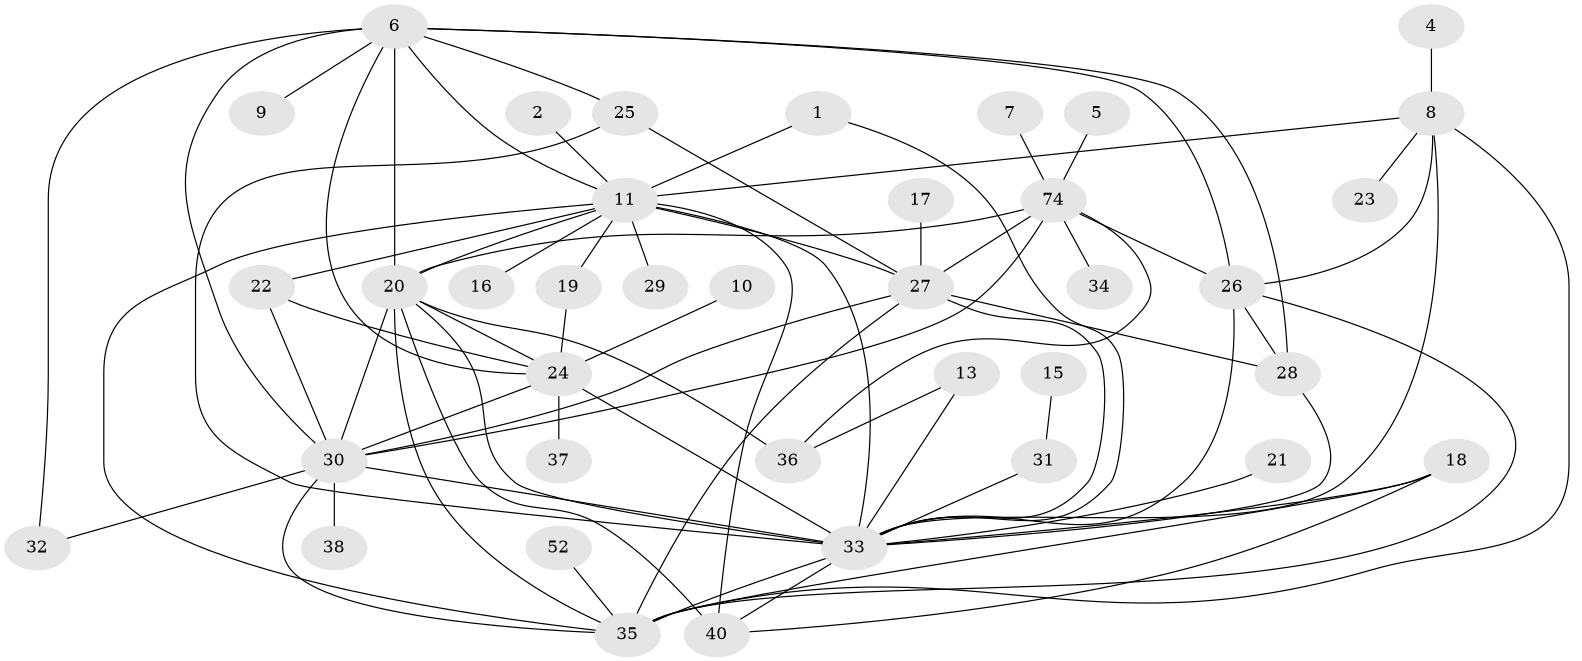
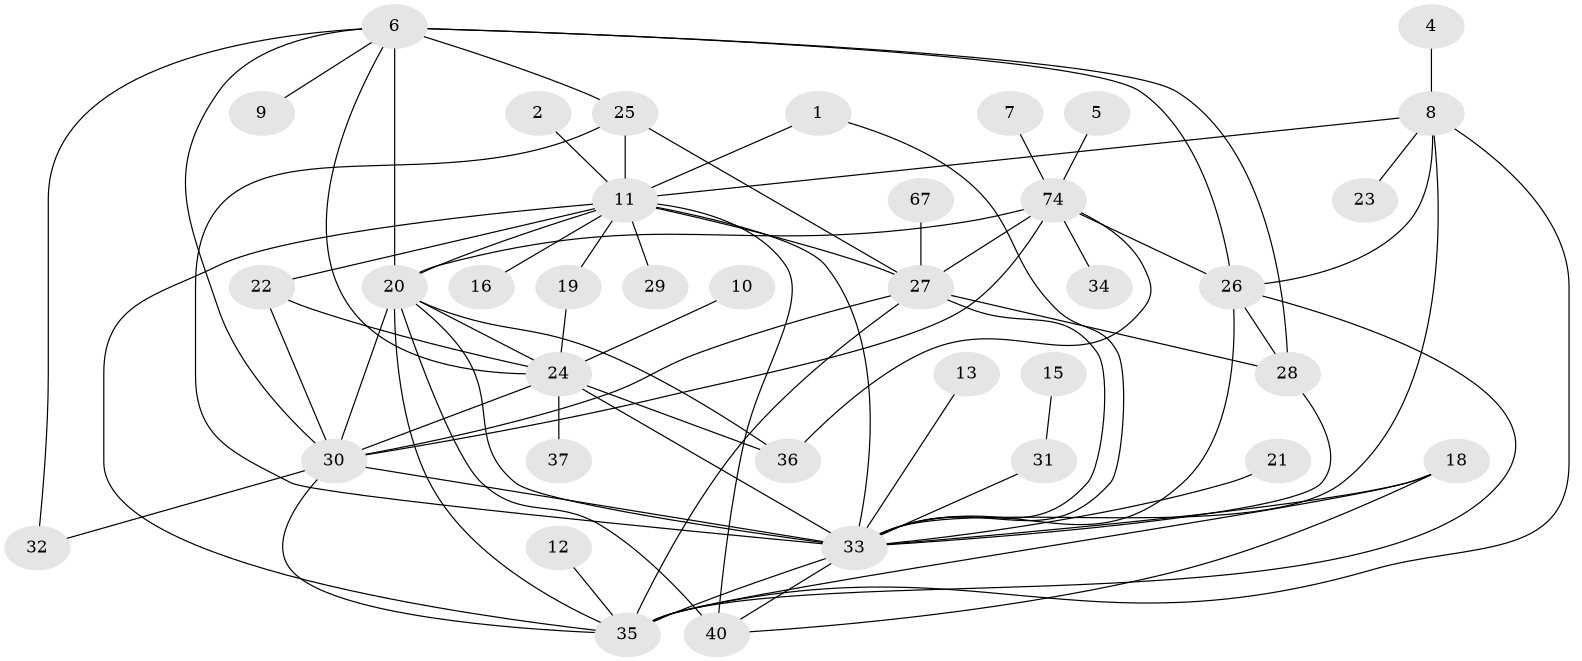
edge "6" -- "11": now "25" -- "11"
node "17": label "17" -> "67"
edge "13" -- "36": now "24" -- "36"
node "38": removed
node "52": label "52" -> "12"
